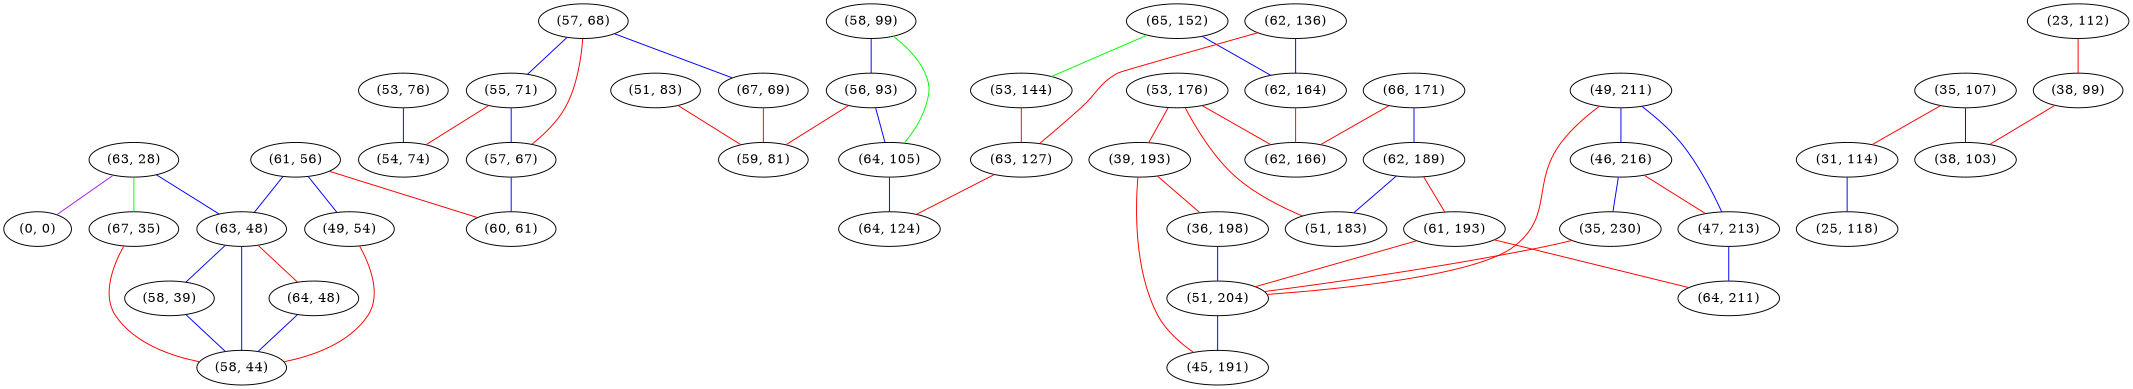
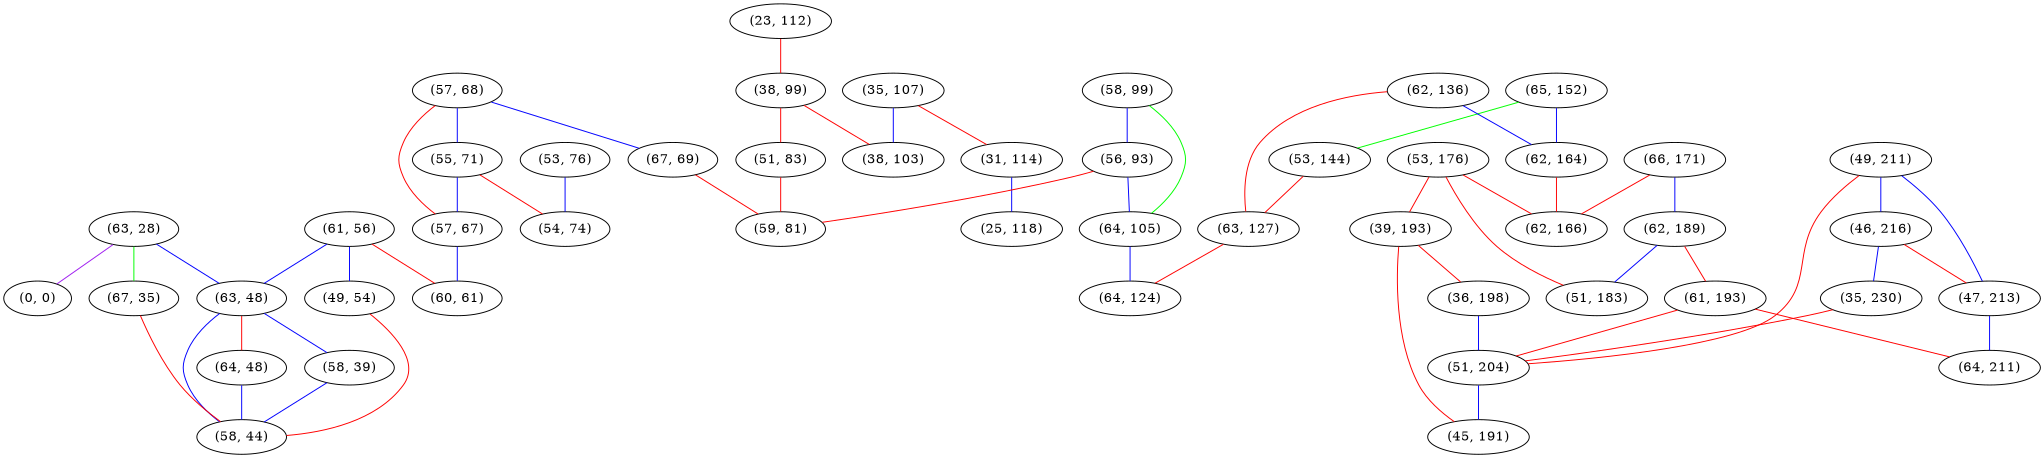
edge "(38, 99)" -- "(51, 83)": added
